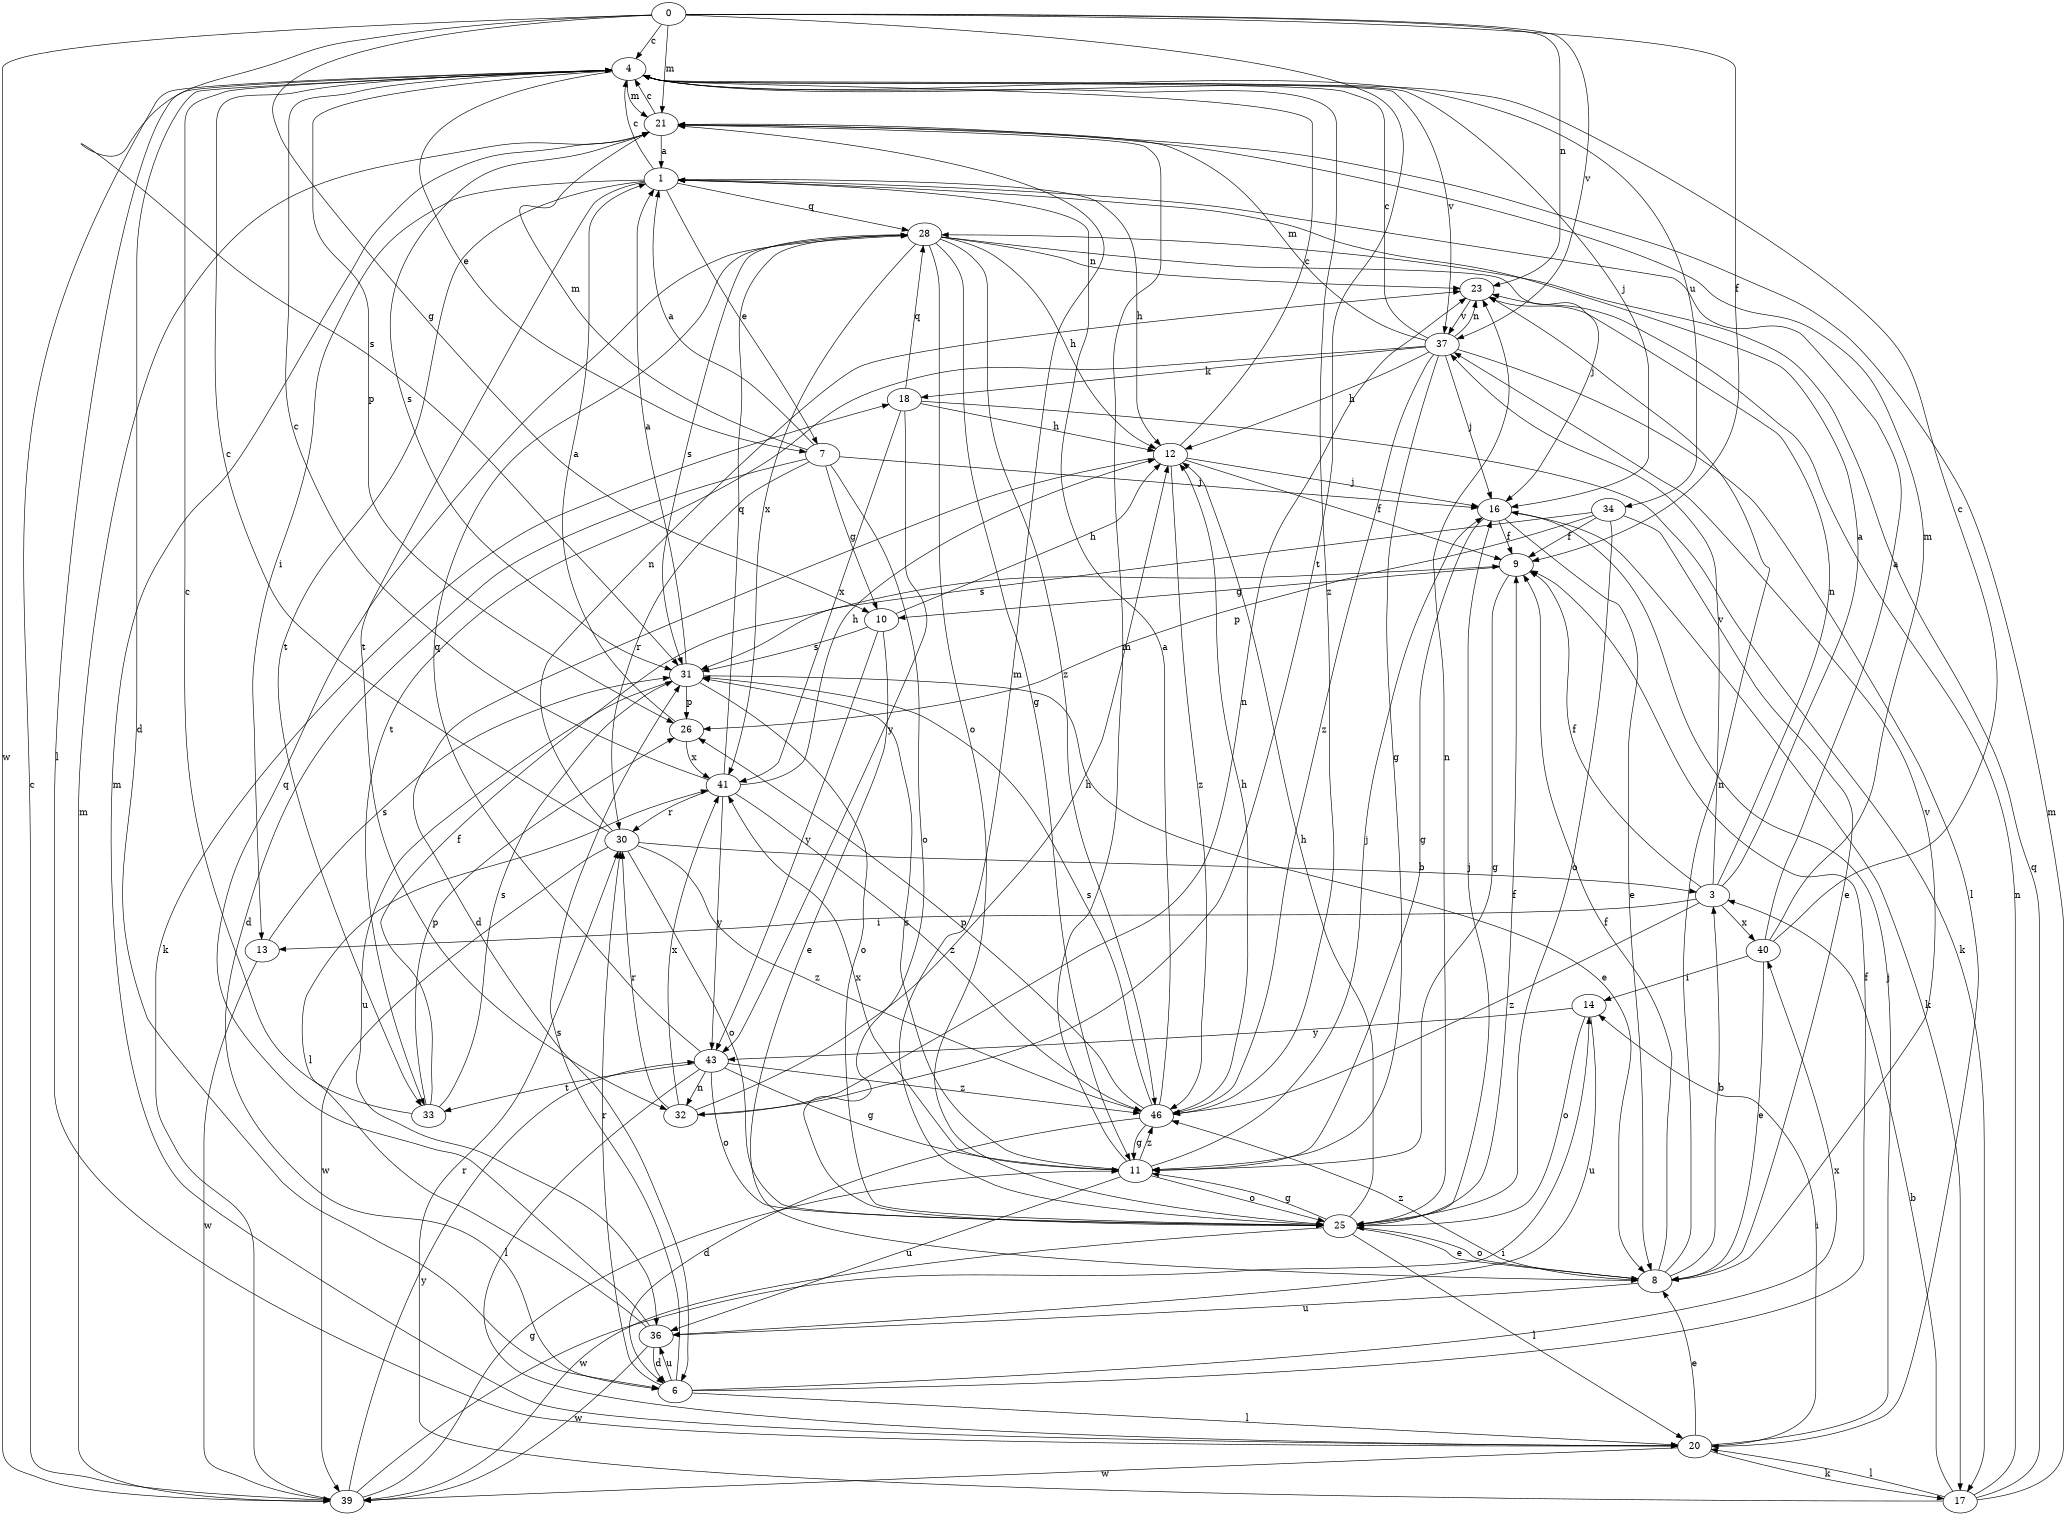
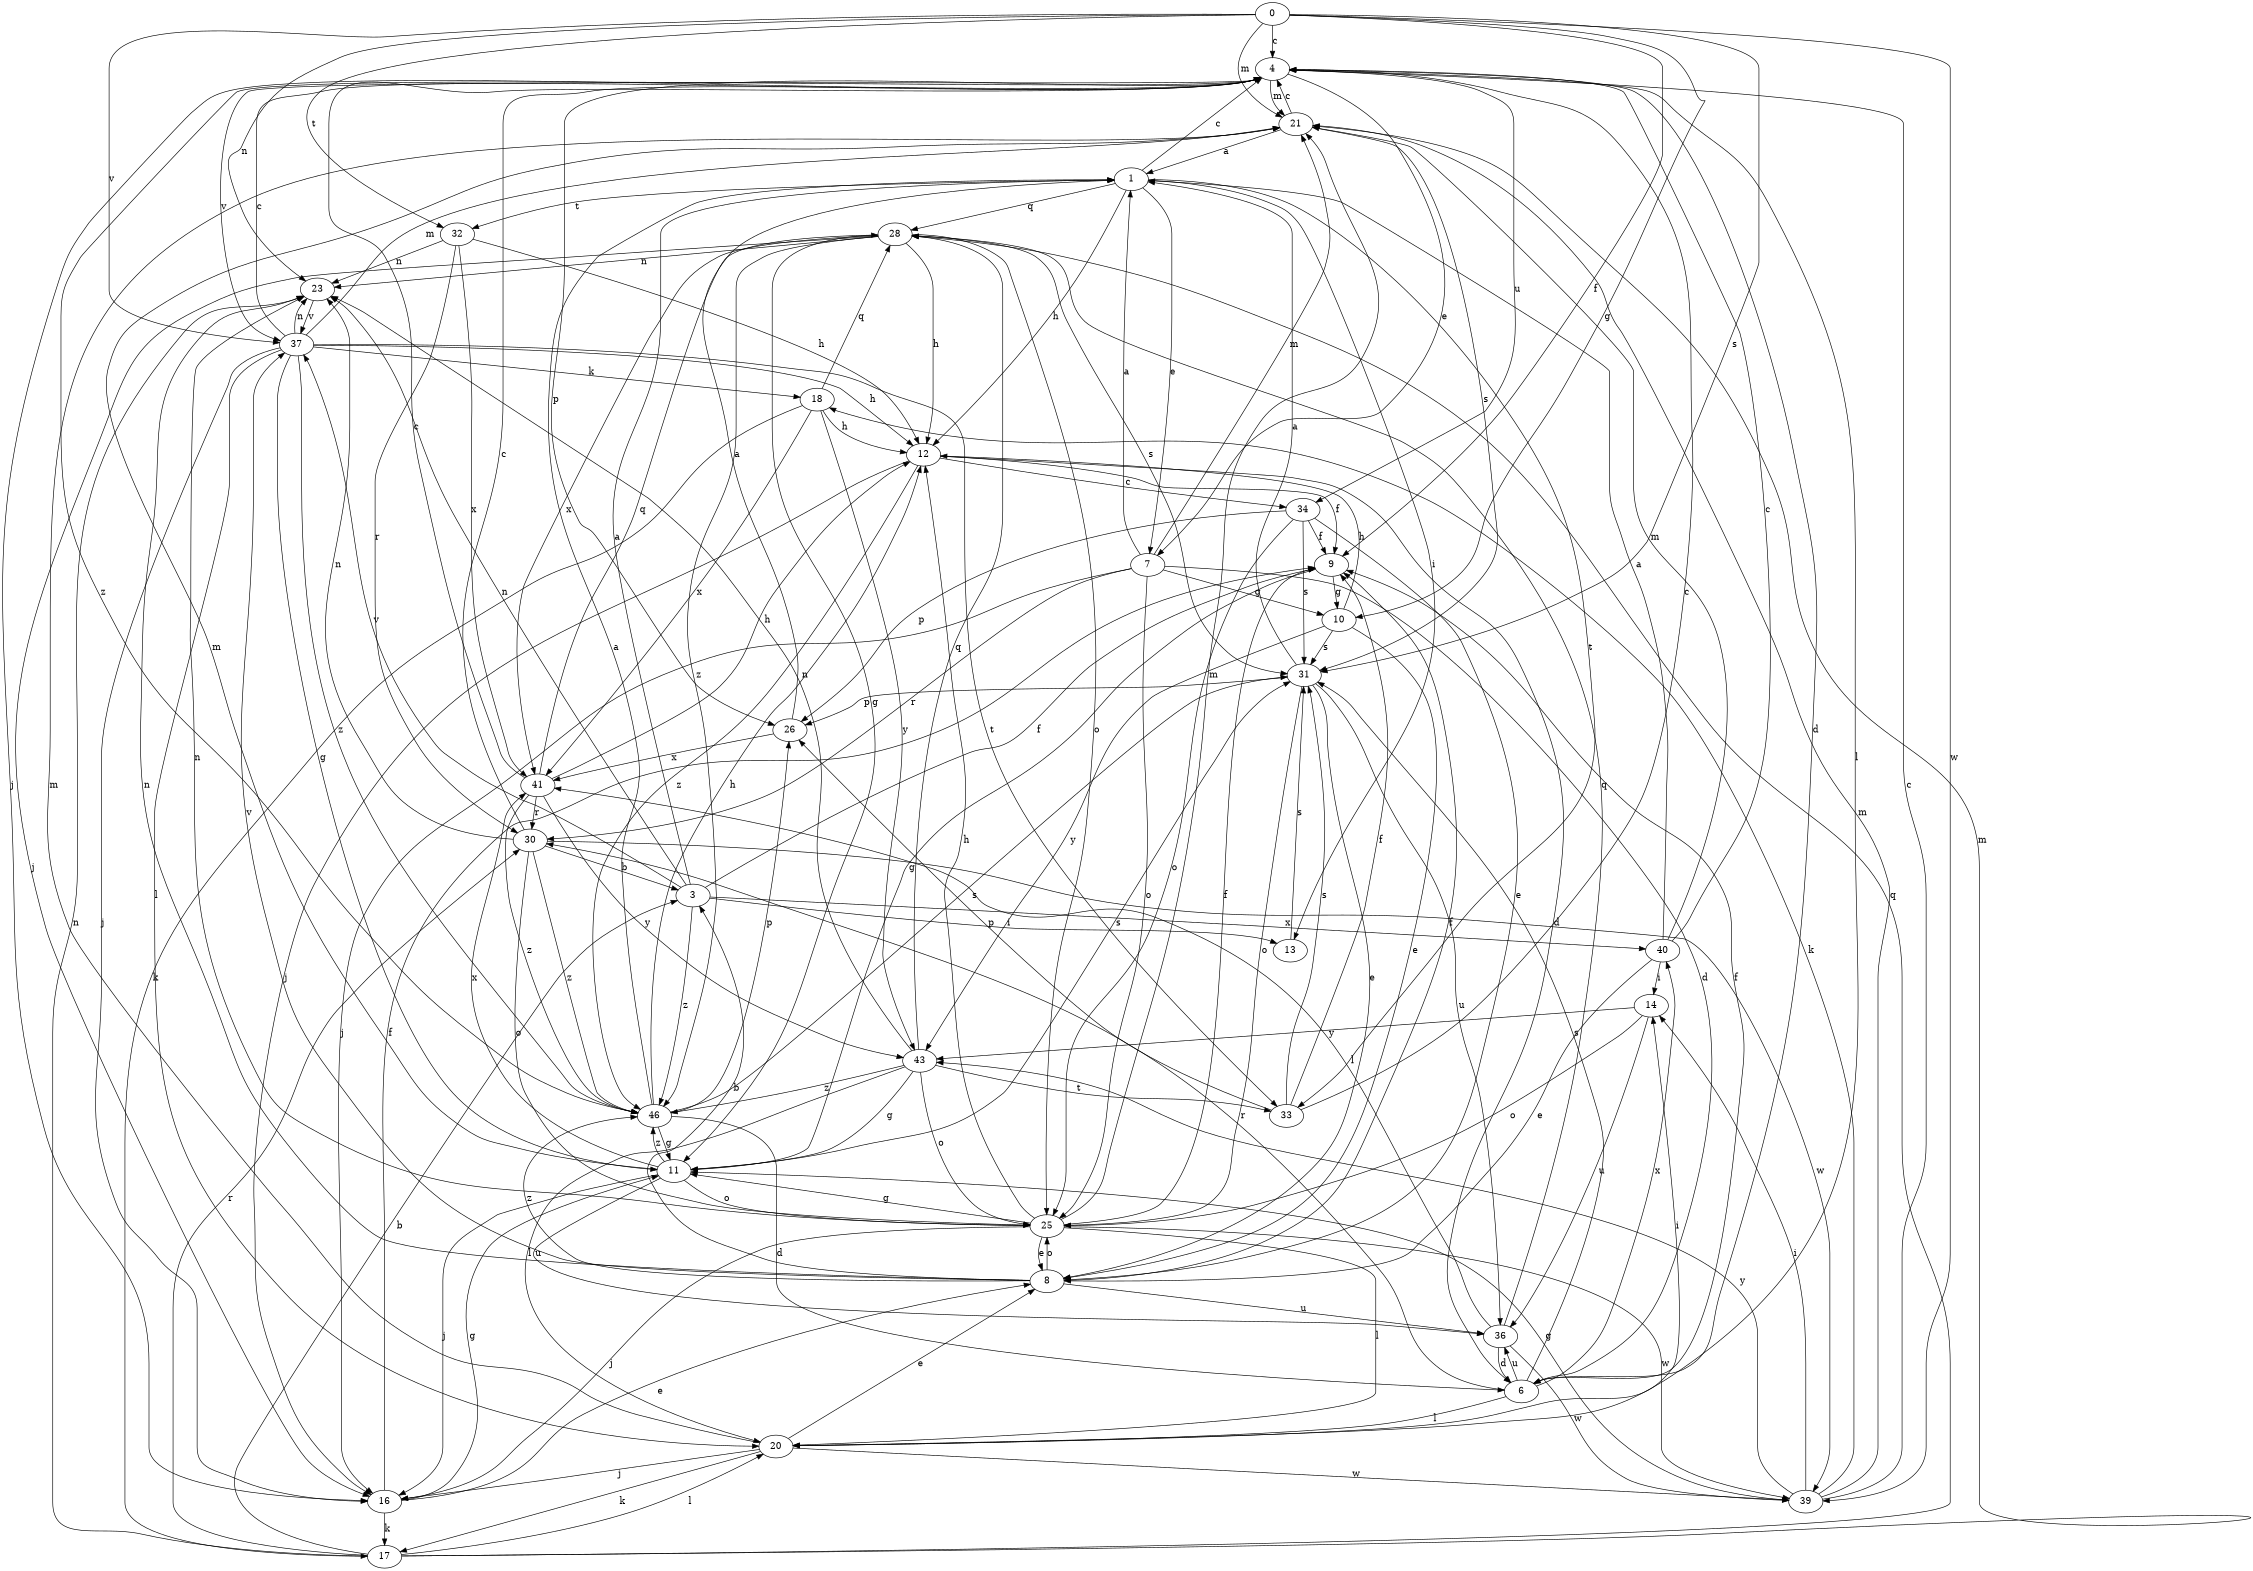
edge "12" -> "4": now "12" -> "34"
edge "43" -> "32": now "43" -> "23"
edge "13" -> "39": removed, label "w"
